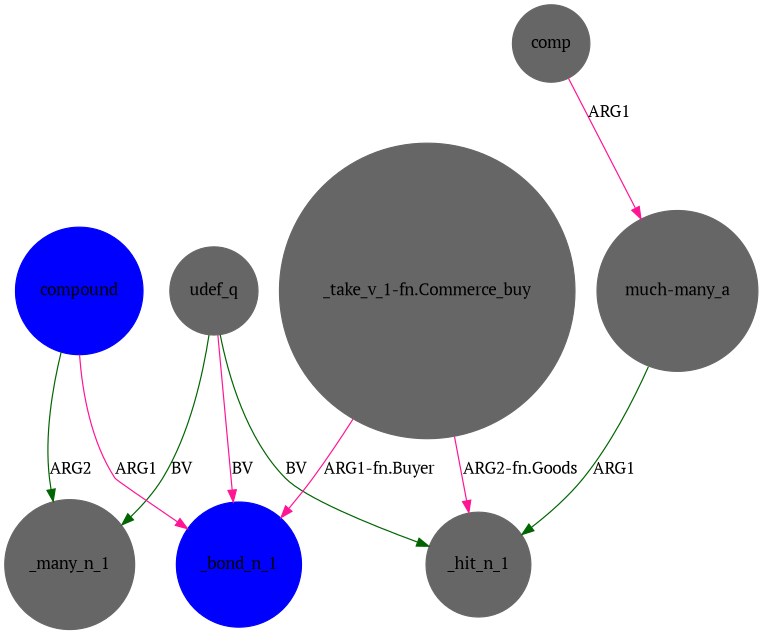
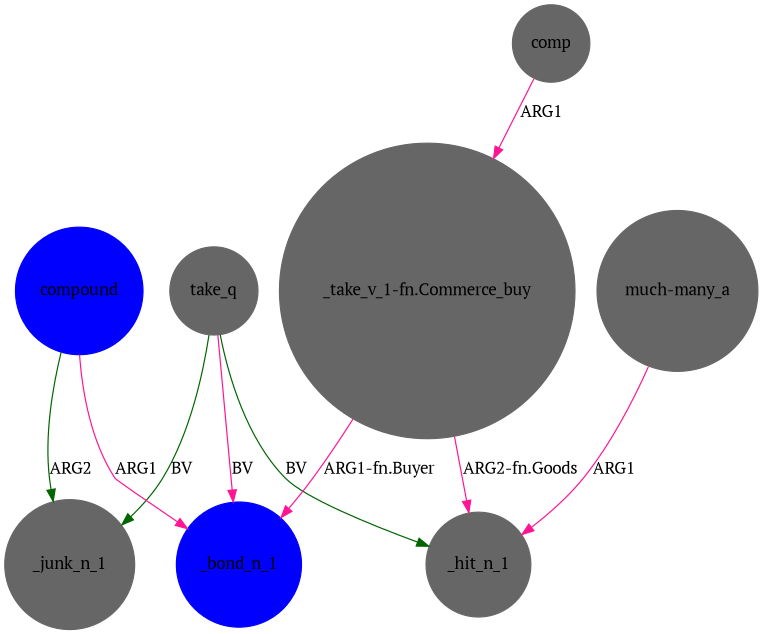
edge "comp" -> "much-many_a": now "comp" -> "_take_v_1-fn.Commerce_buy"
node "udef_q": label "udef_q" -> "take_q"
edge "much-many_a" -> "_hit_n_1": color darkgreen -> deeppink
node "_many_n_1": label "_many_n_1" -> "_junk_n_1"
